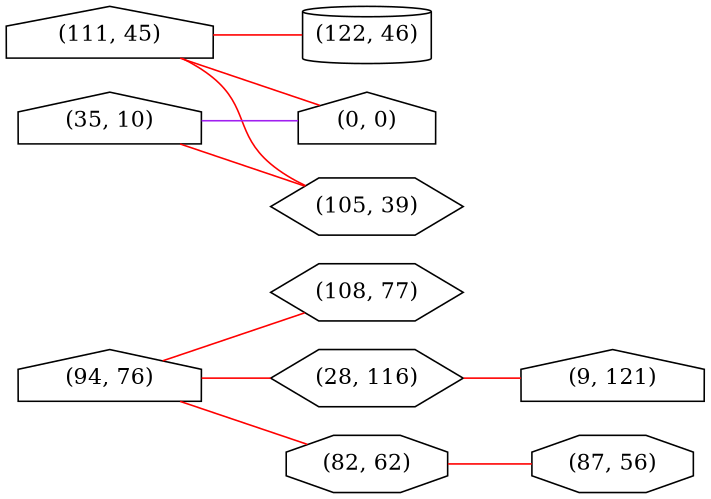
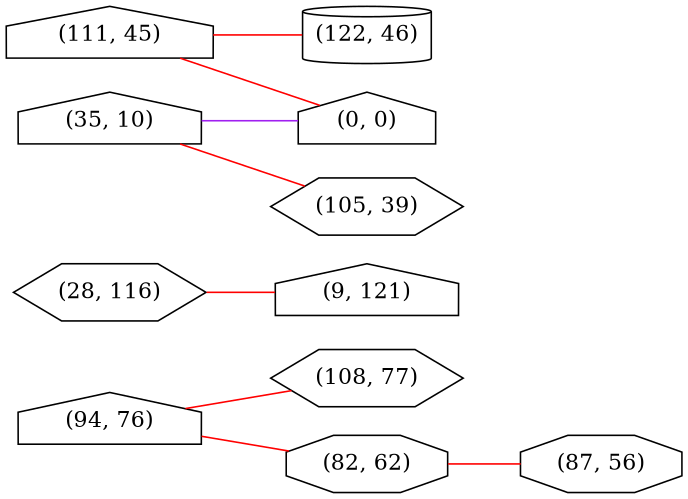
edge "(111, 45)" -- "(105, 39)": removed
edge "(94, 76)" -- "(28, 116)": removed
